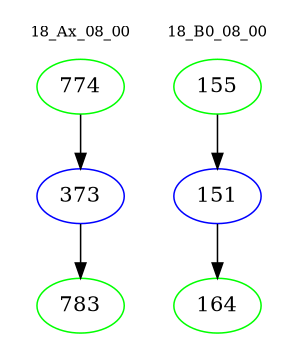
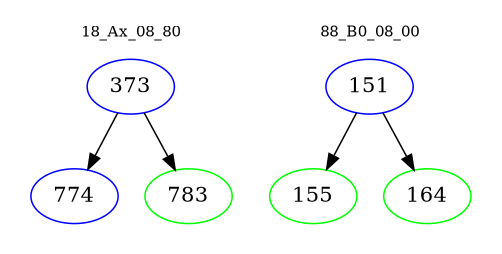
cluster "18_Ax_08_00": label "18_Ax_08_00" -> "18_Ax_08_80"
cluster "18_B0_08_00": label "18_B0_08_00" -> "88_B0_08_00"
node "774": color green -> blue
edge "774" -> "373": reversed
edge "155" -> "151": reversed
